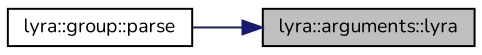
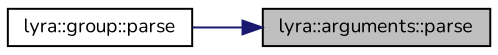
node "lyra::arguments::lyra": label "lyra::arguments::lyra" -> "lyra::arguments::parse"
